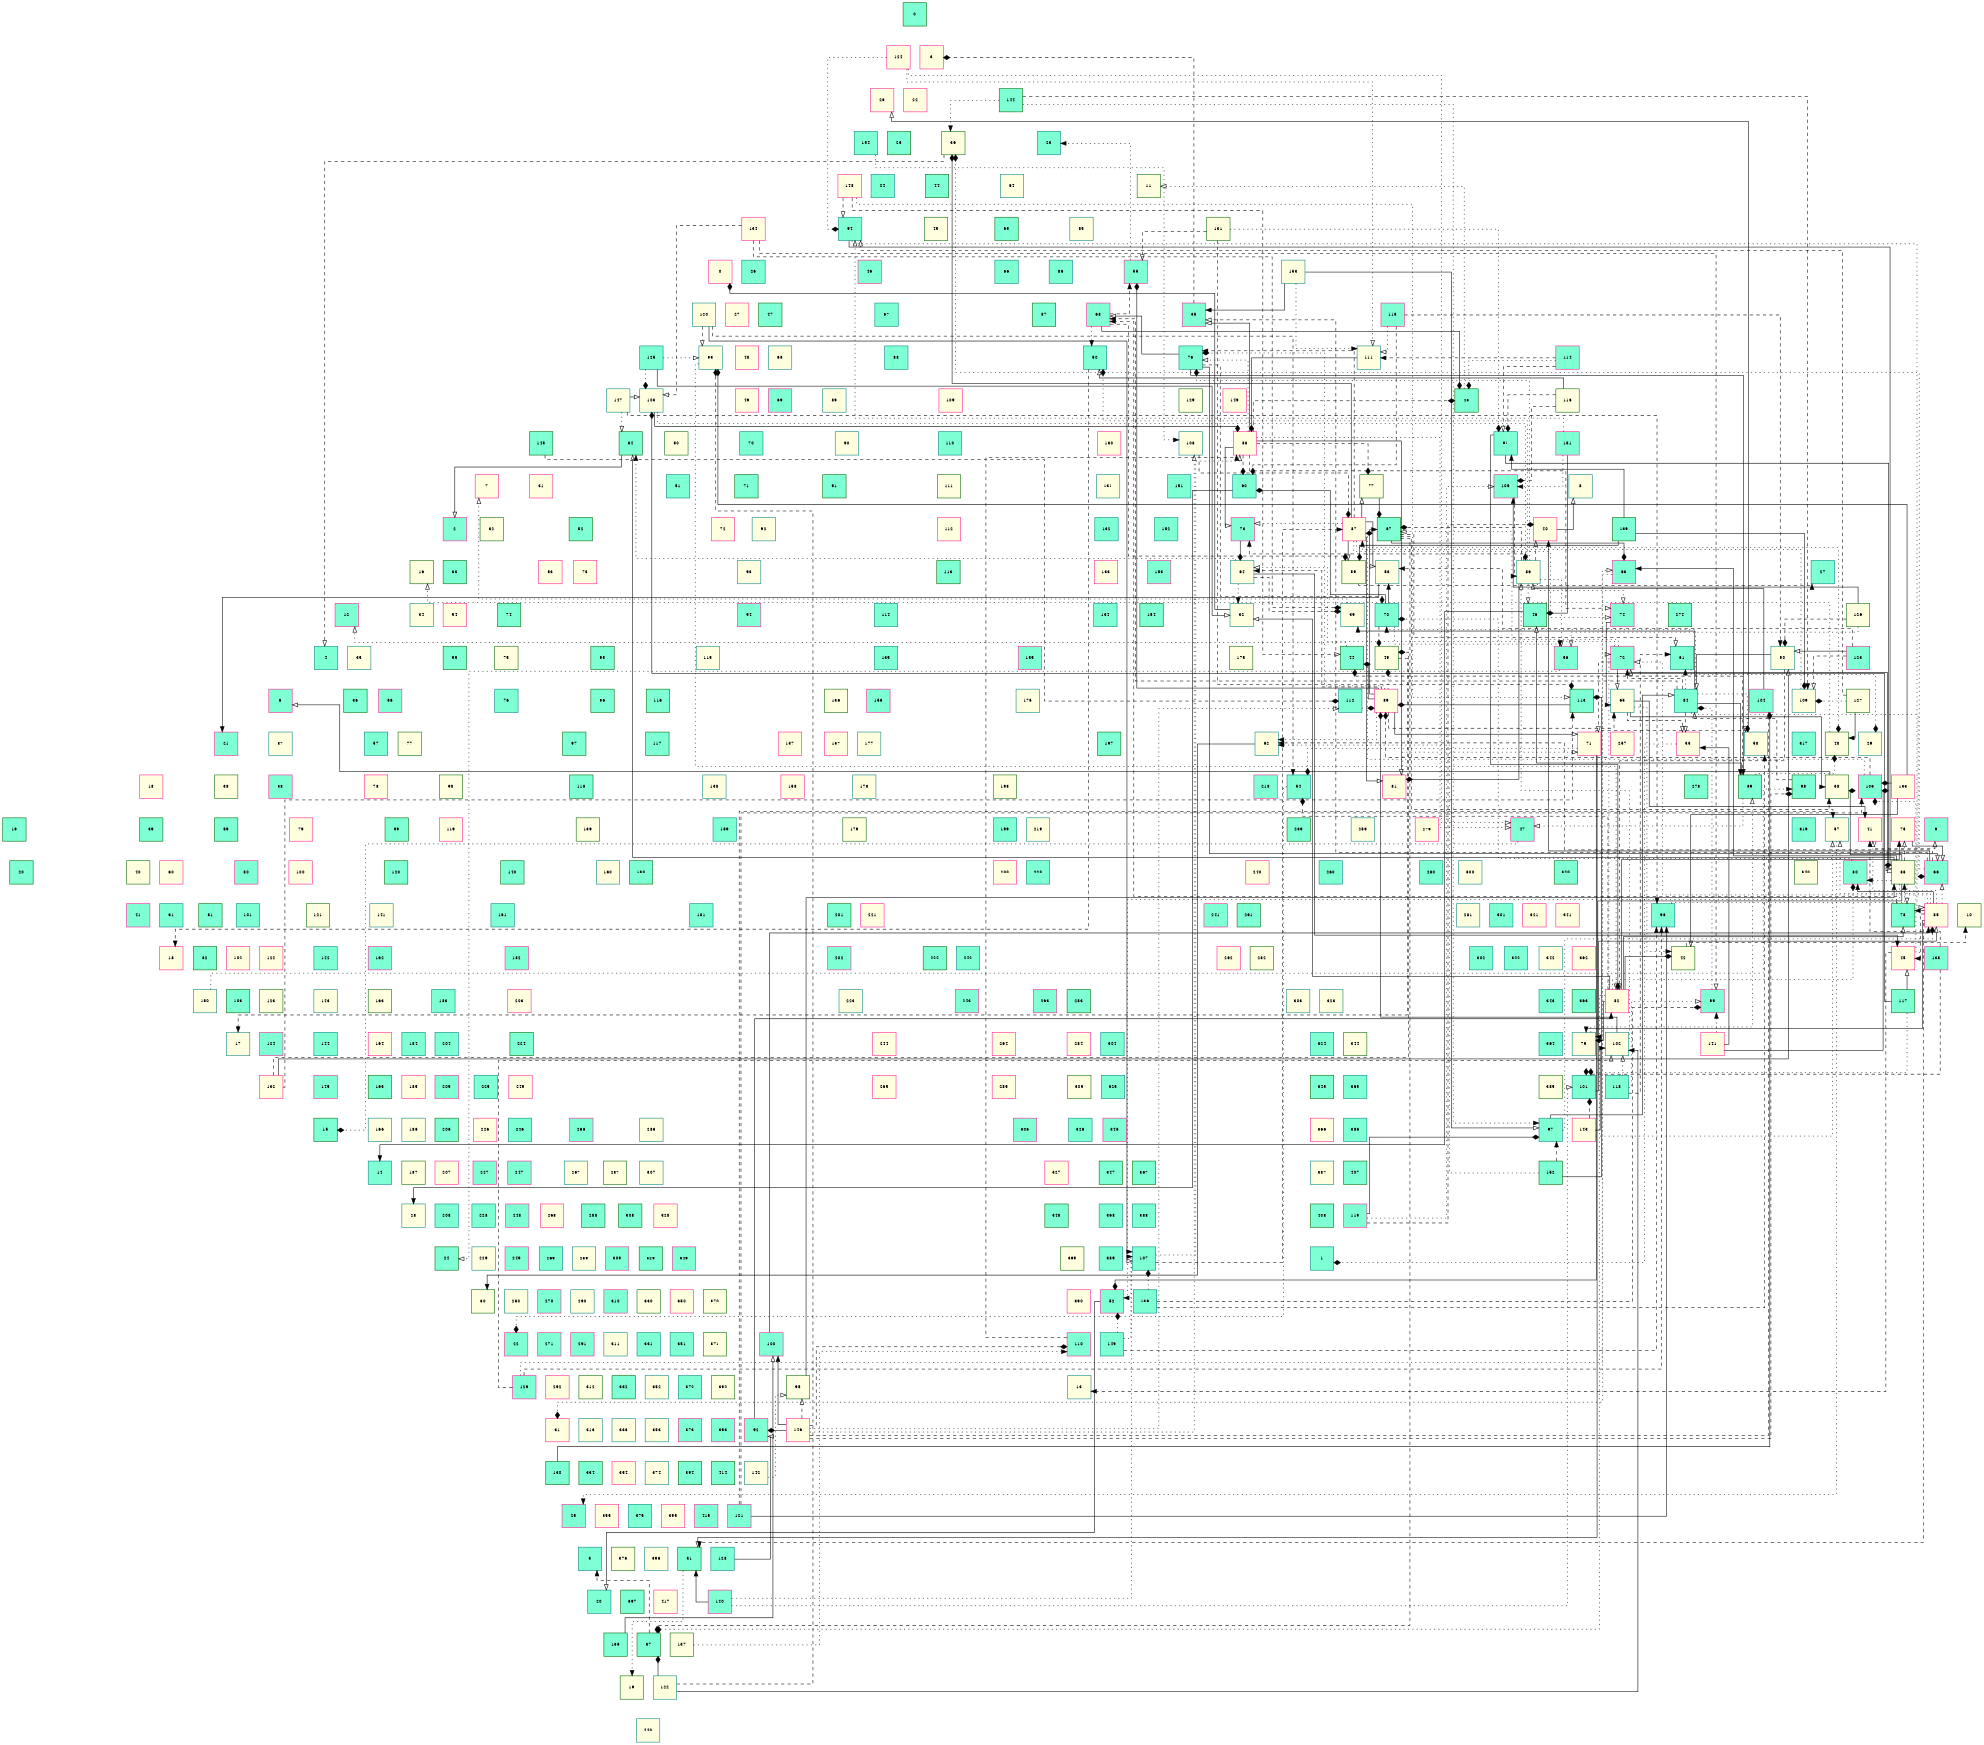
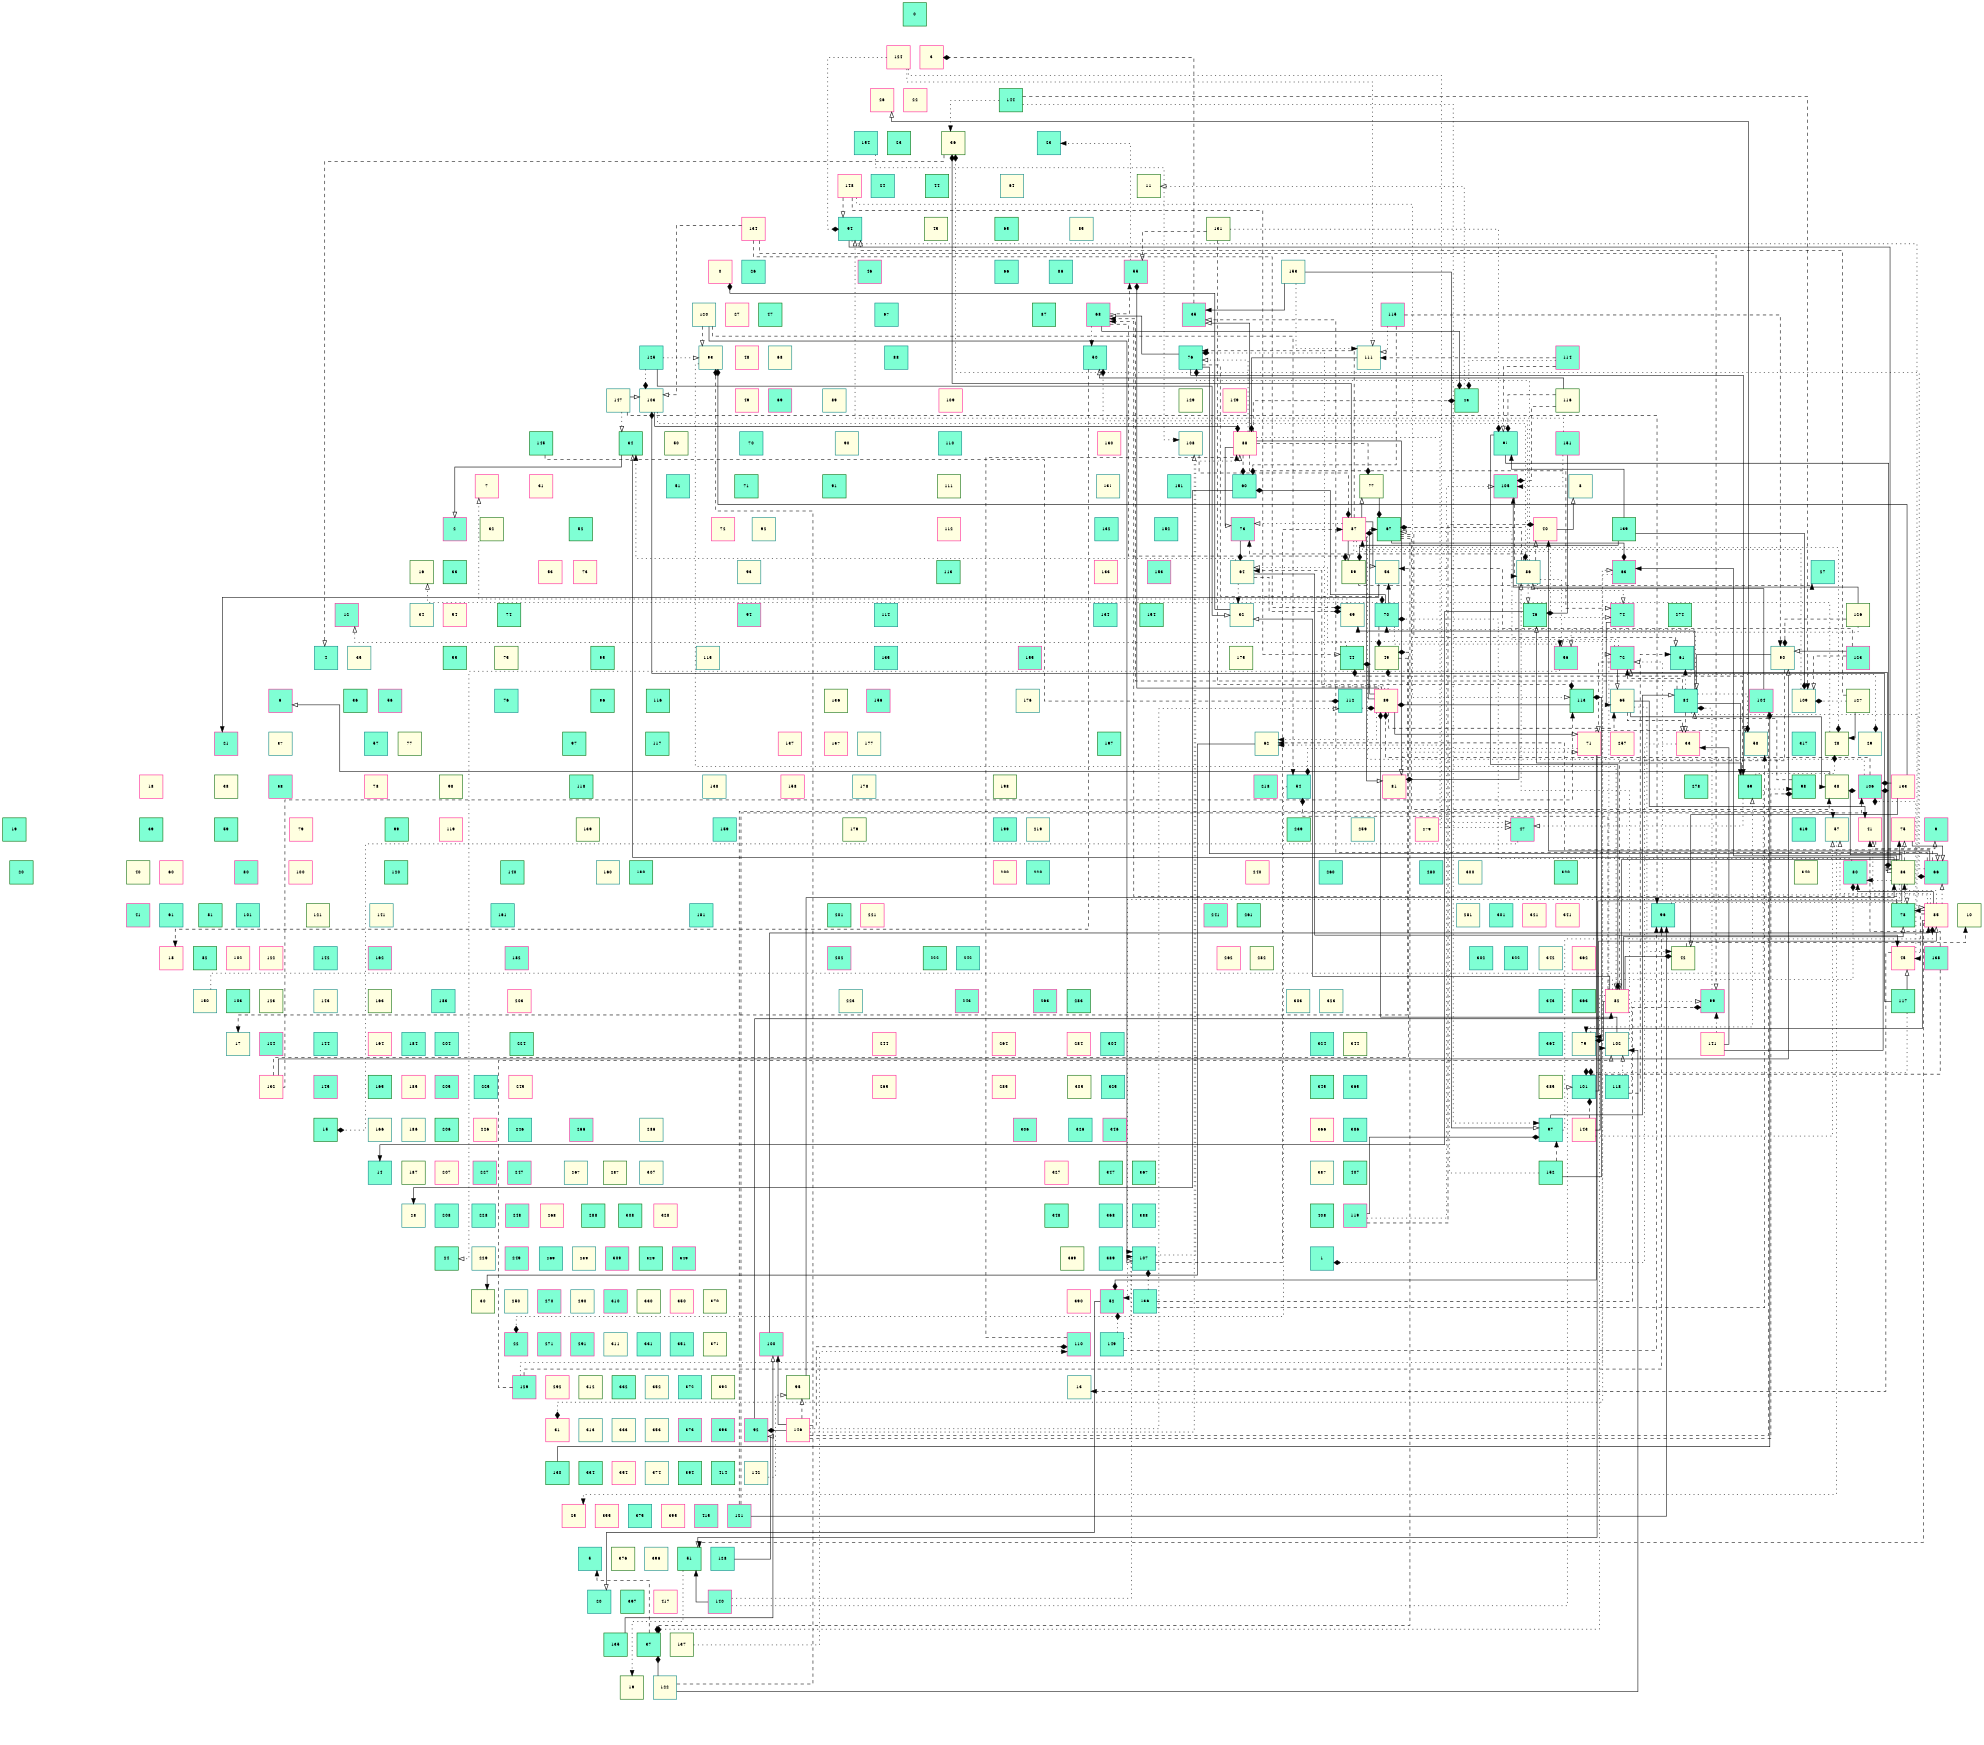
node "25": fillcolor aquamarine -> lightyellow
node "440": removed
